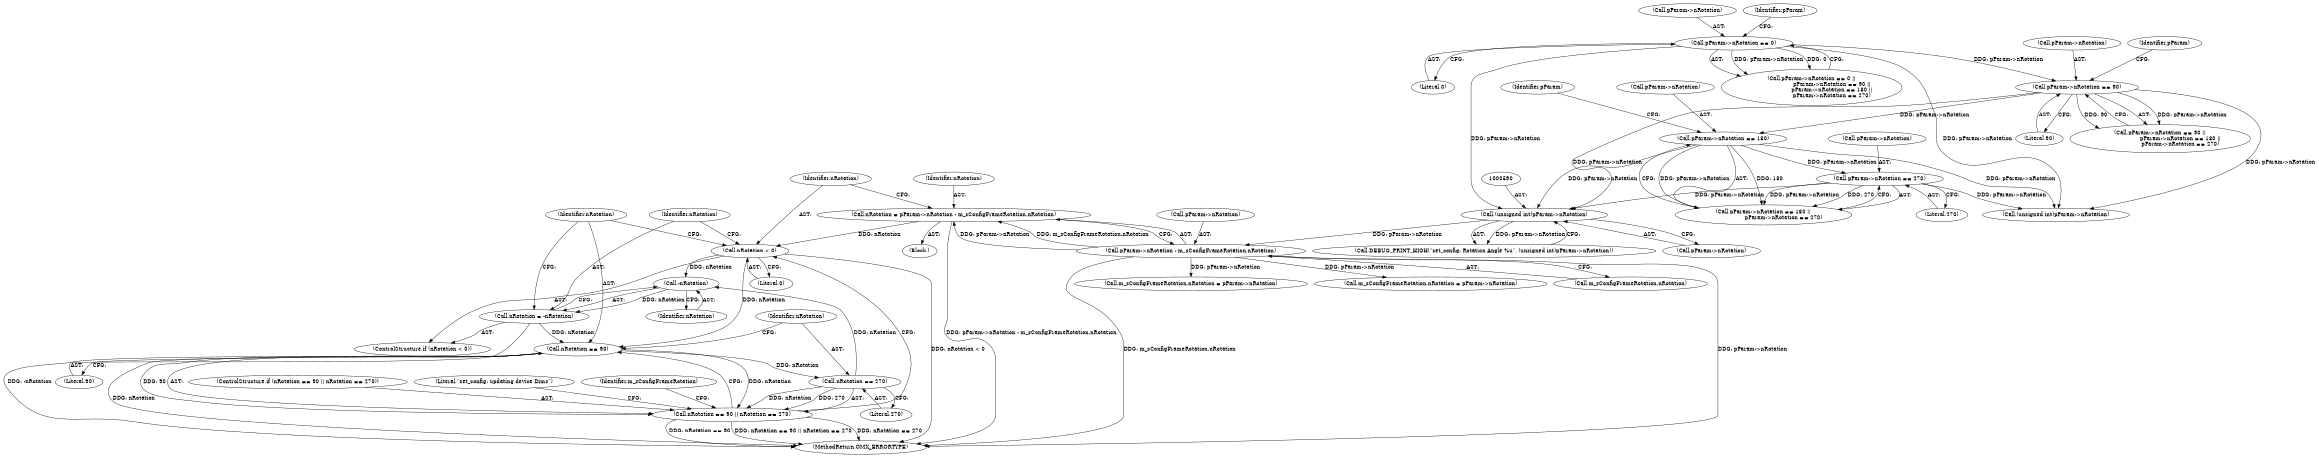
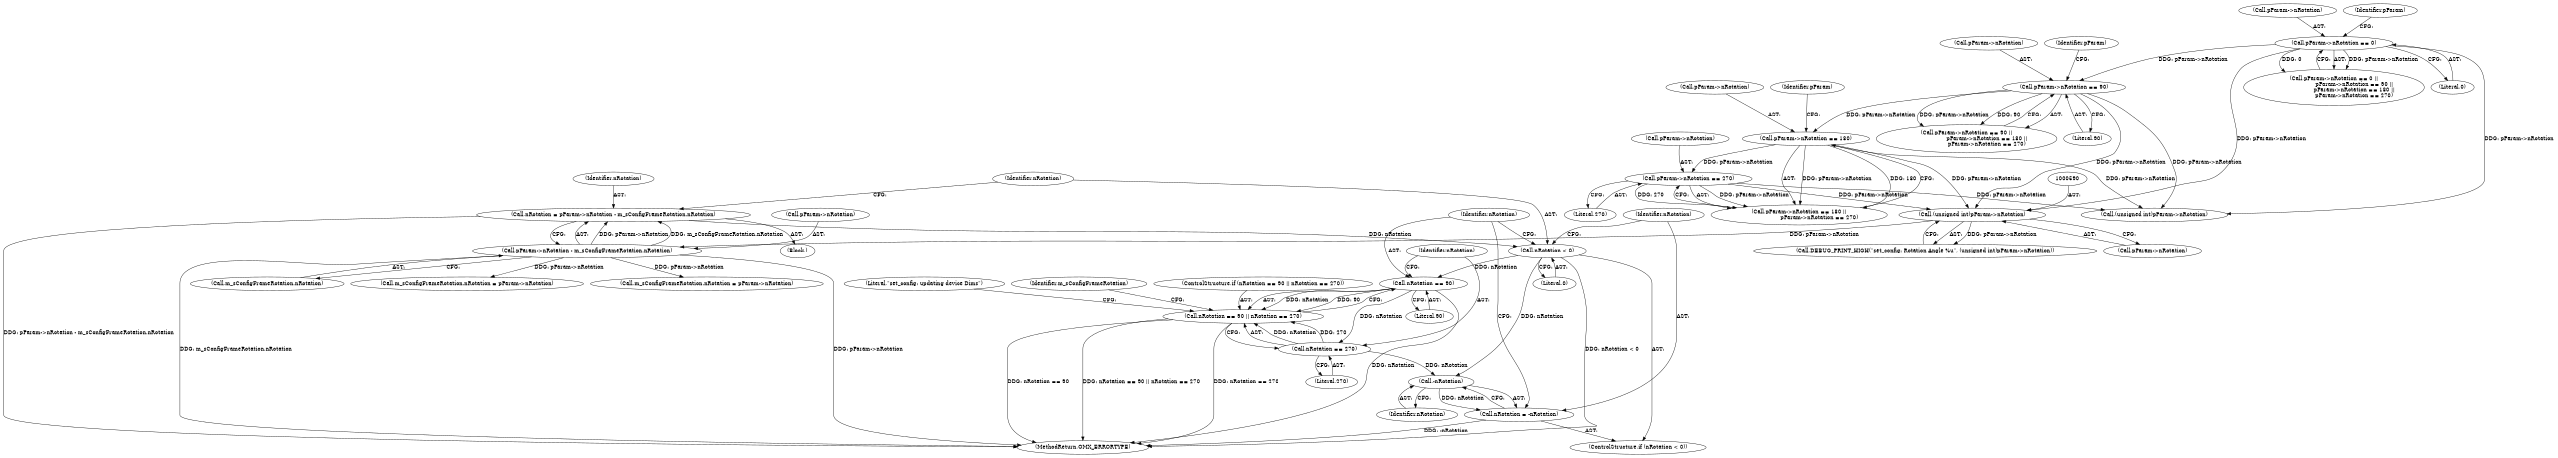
edge "(Call,nRotation = -nRotation)" -> "(Call,nRotation == 90)": removed, label "DDG: nRotation"
edge "(Call,nRotation == 90 || nRotation == 270)" -> "(Call,nRotation < 0)": now "(Call,nRotation == 90 || nRotation == 270)" -> "(Call,nRotation == 270)"
